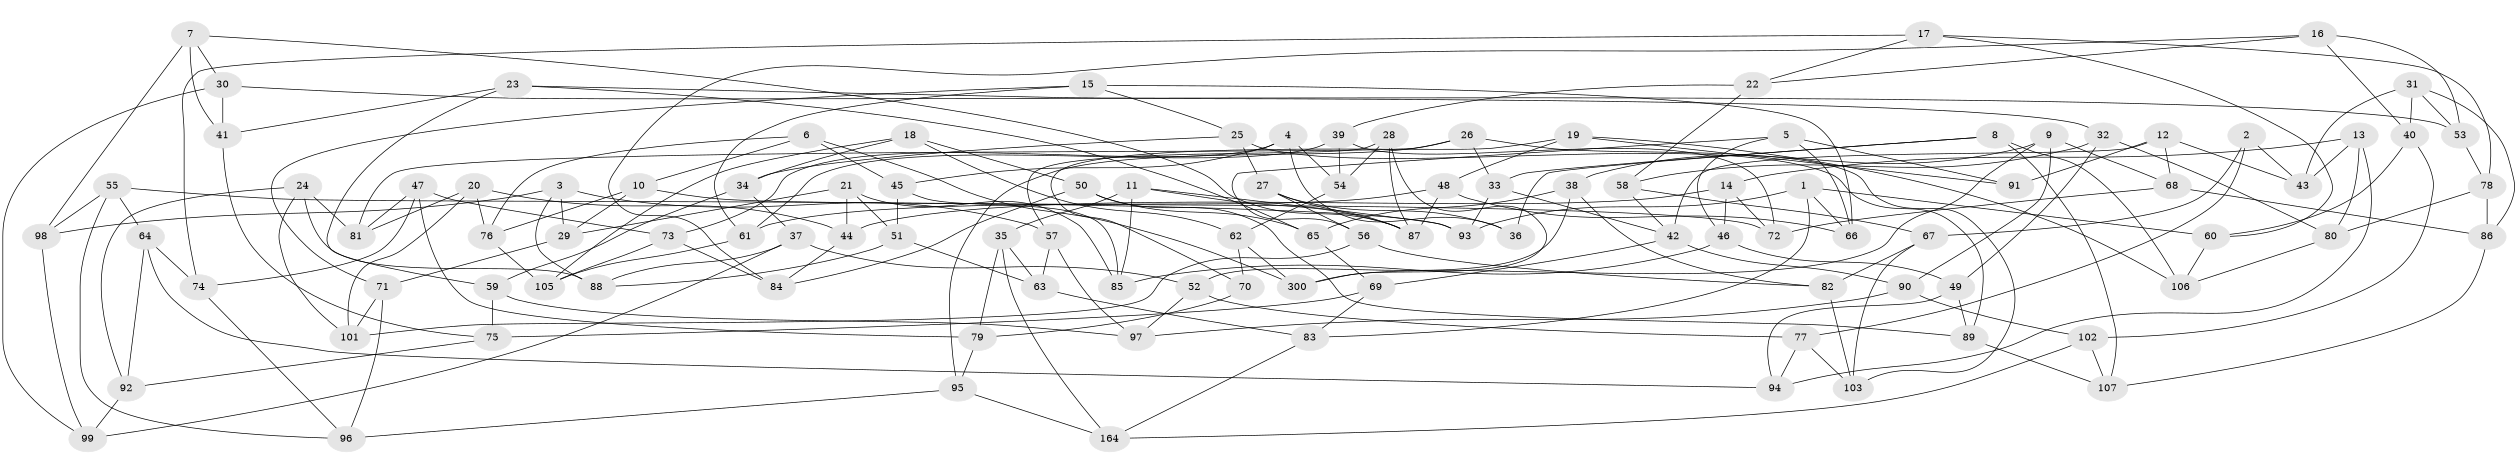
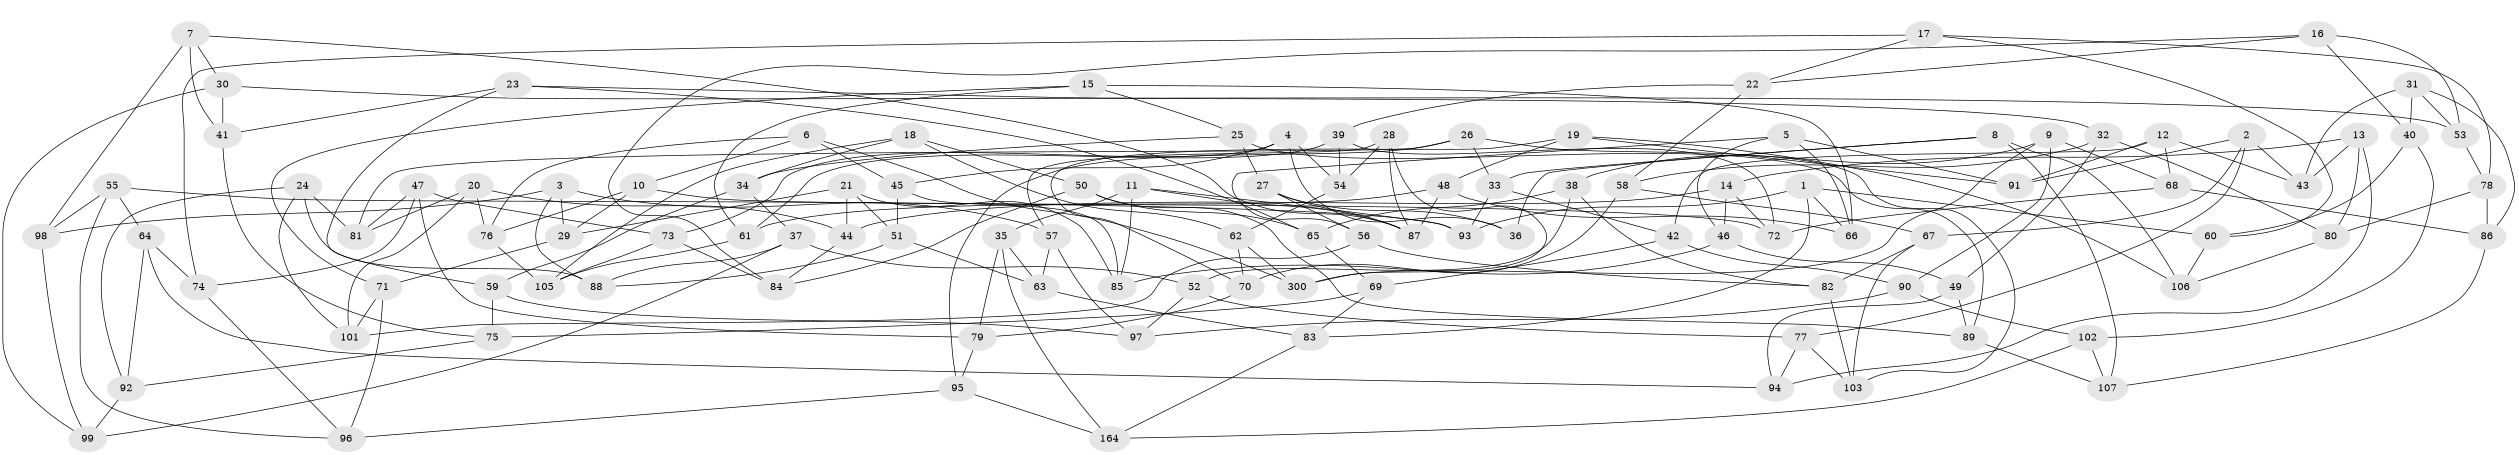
edge "2" -- "91": added
edge "58" -- "42": now "58" -- "70"
